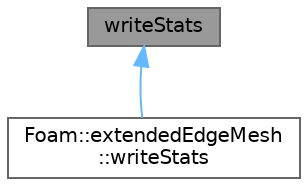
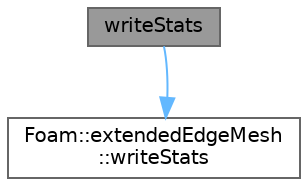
edge "Foam::extendedEdgeMesh ::writeStats" -> "writeStats": reversed
